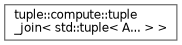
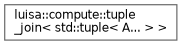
node "tuple::compute::tuple _join< std::tuple< A... > >": label "tuple::compute::tuple _join< std::tuple< A... > >" -> "luisa::compute::tuple _join< std::tuple< A... > >"
